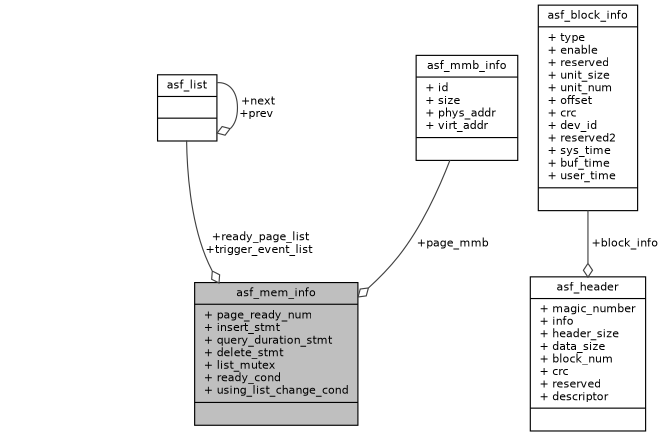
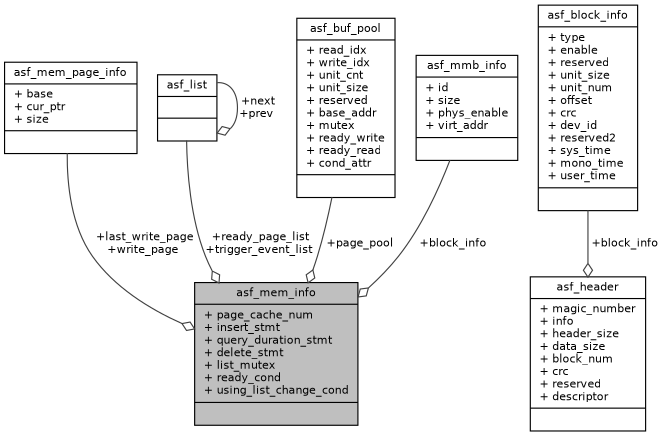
node "asf_mem_page_info": added
node "asf_buf_pool": added
node "asf_mmb_info": text "+ phys_addr" -> "+ phys_enable"
node "asf_block_info": text "+ buf_time" -> "+ mono_time"
edge "asf_mmb_info" -> "asf_mem_info": label " +page_mmb" -> " +block_info"
node "asf_mem_info": text "+ page_ready_num" -> "+ page_cache_num"
